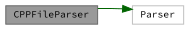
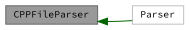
edge "CPPFileParser" -> "Parser": reversed
